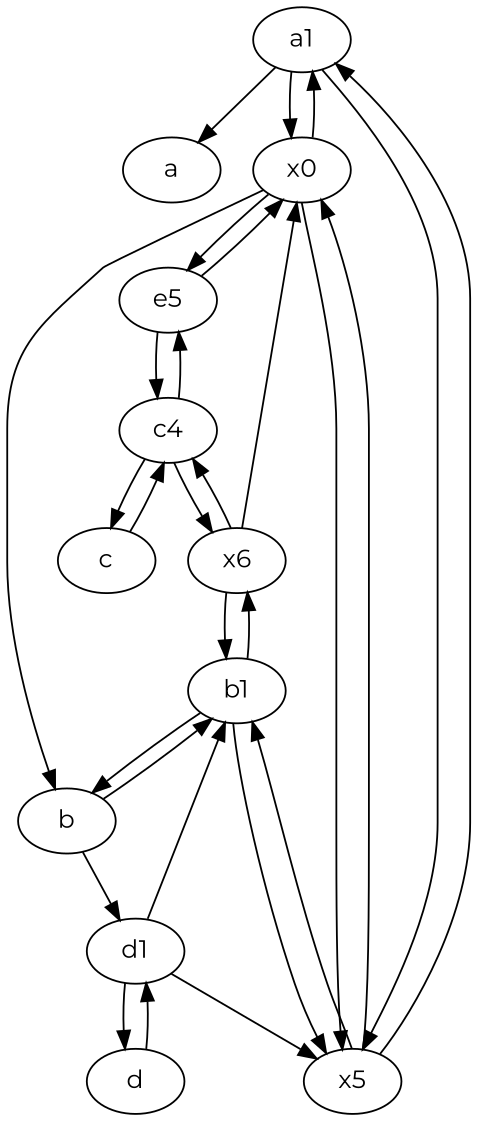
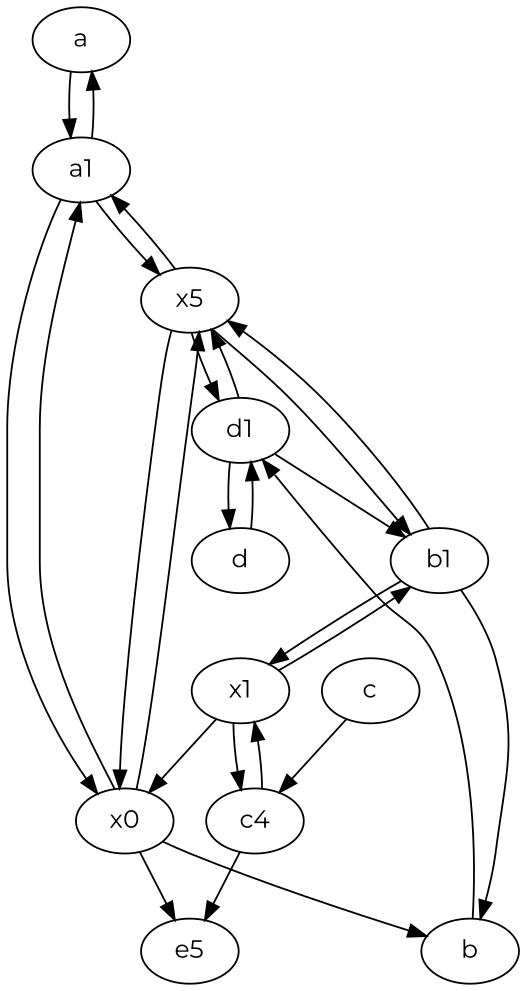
edge "a" -> "a1": added
edge "e5" -> "x0": removed
edge "e5" -> "c4": removed
edge "x5" -> "d1": added
edge "c4" -> "c": removed
node "x6": label "x6" -> "x1"
edge "b" -> "b1": removed
